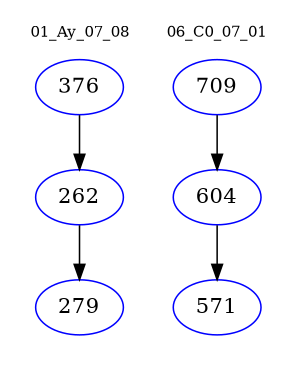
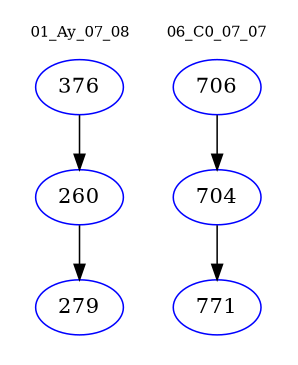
cluster "06_C0_07_01": label "06_C0_07_01" -> "06_C0_07_07"
node "709": label "709" -> "706"
node "262": label "262" -> "260"
node "604": label "604" -> "704"
node "571": label "571" -> "771"
